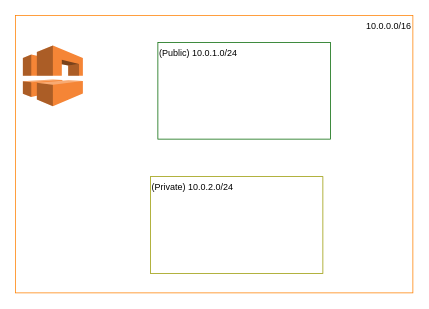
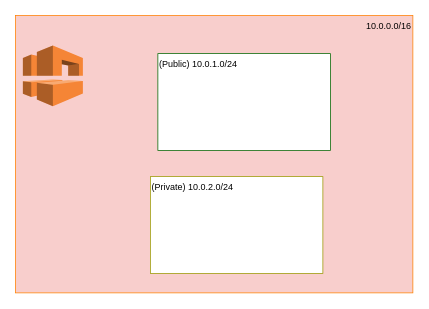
node "(Public) 10.0.1.0/24": moved (244, 91) -> (244, 102)
node "10.0.0.0/16": fillcolor #ffffff -> #f8cecc
